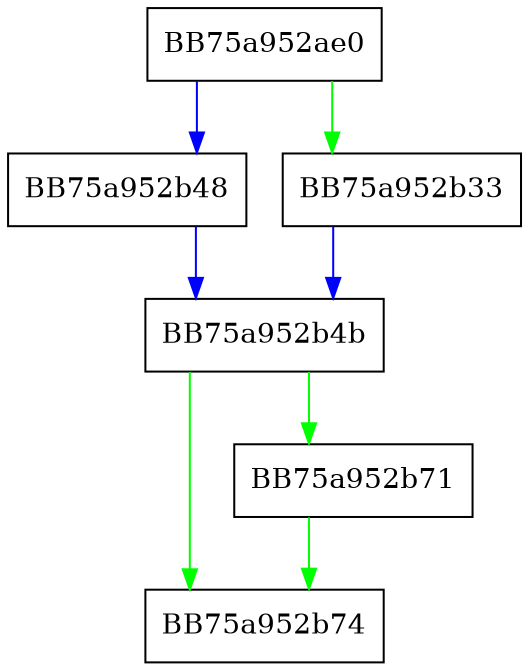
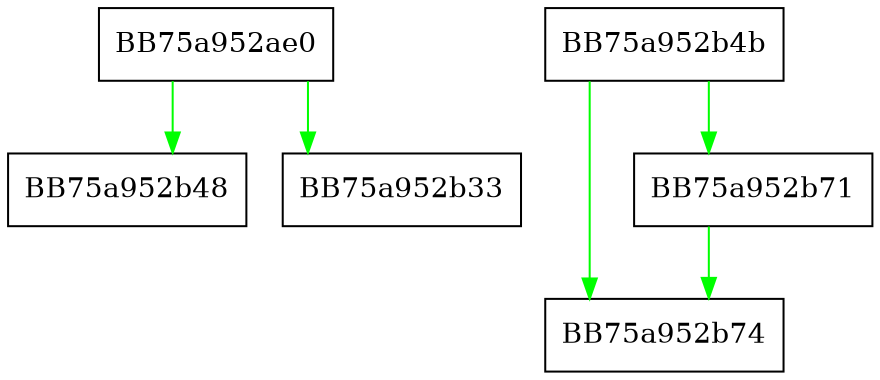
edge "BB75a952ae0" -> "BB75a952b48": color blue -> green
edge "BB75a952b48" -> "BB75a952b4b": removed
edge "BB75a952b33" -> "BB75a952b4b": removed
